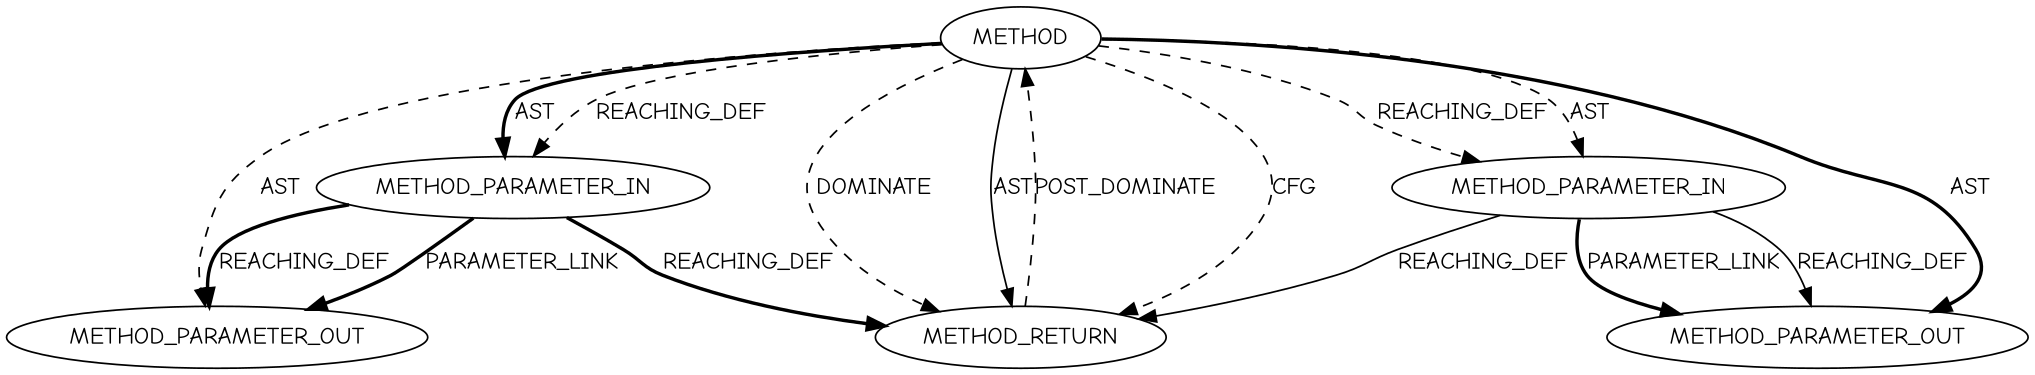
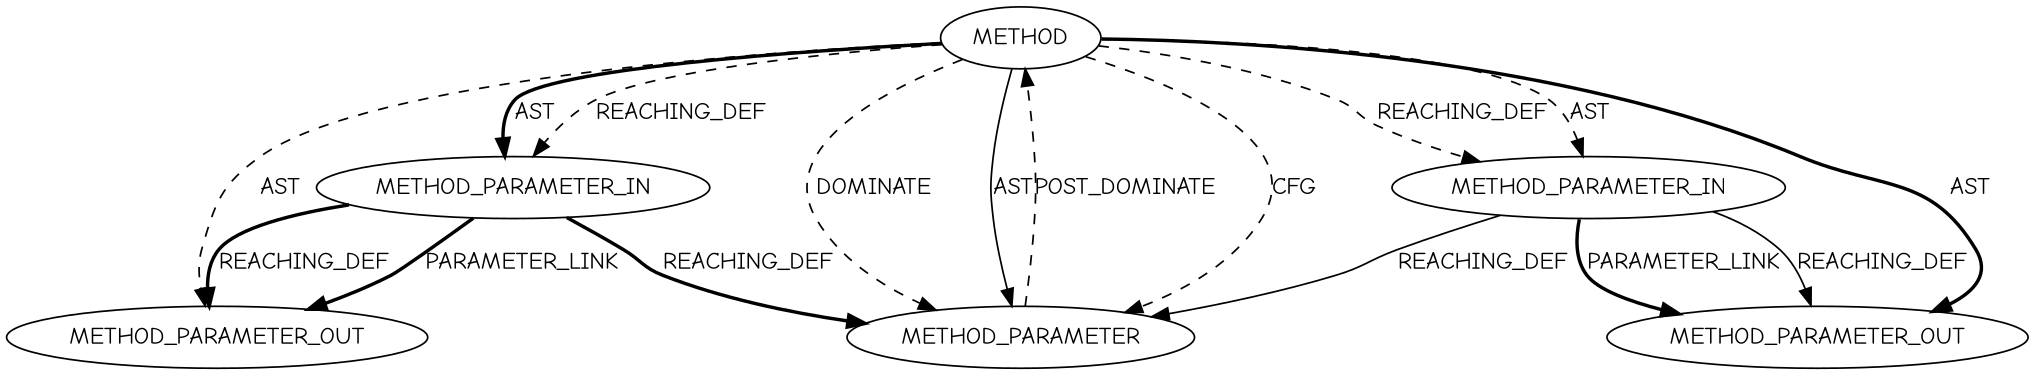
node "METHOD_RETURN": label "METHOD_RETURN" -> "METHOD_PARAMETER"
